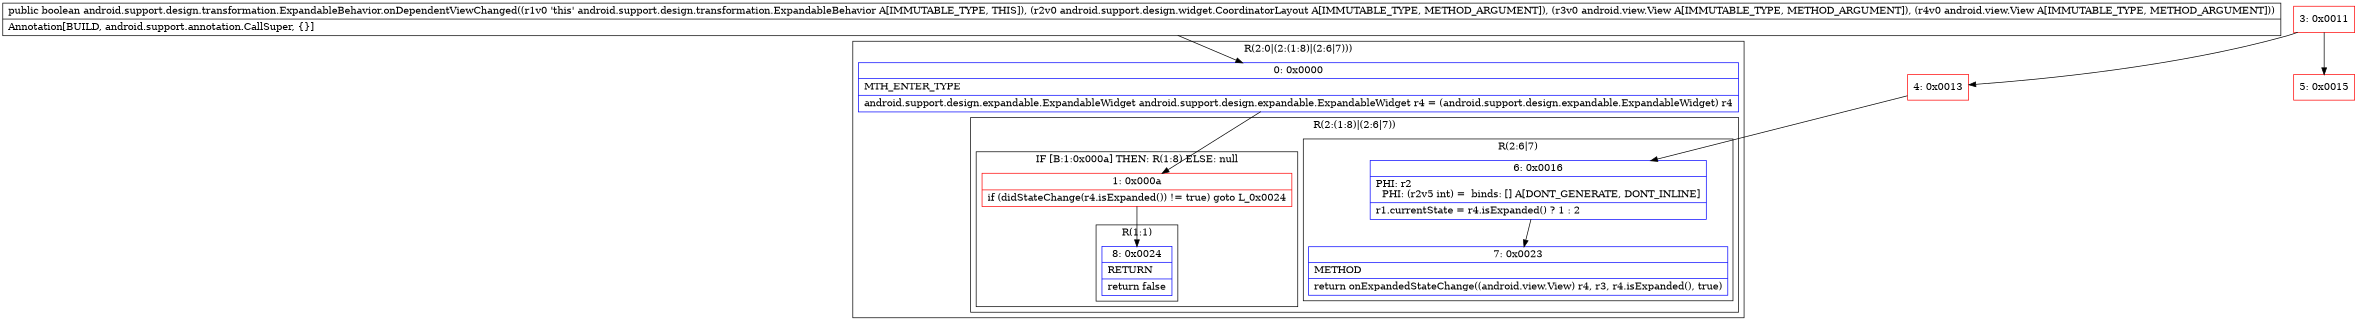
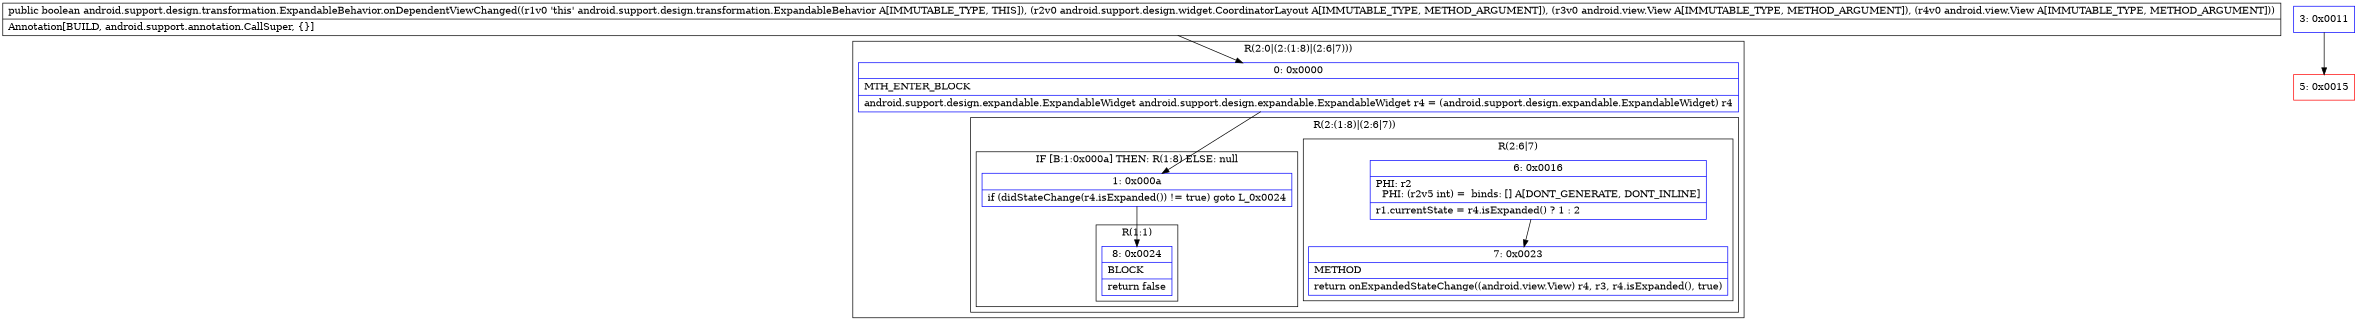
node "3: 0x0011": color red -> blue
node "0: 0x0000": text "MTH_ENTER_TYPE" -> "MTH_ENTER_BLOCK"
node "4: 0x0013": removed
node "1: 0x000a": color red -> blue
node "8: 0x0024": text "RETURN" -> "BLOCK"
